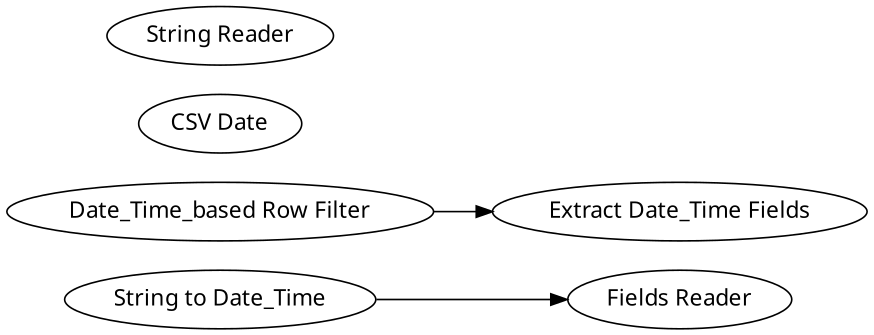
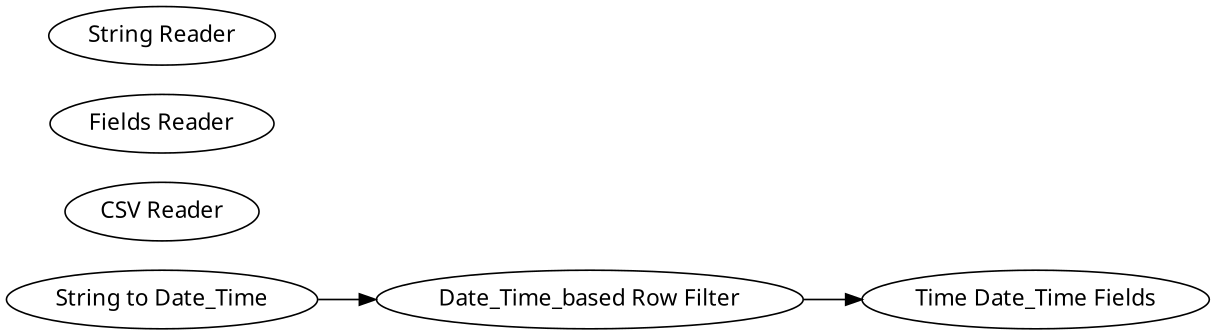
node "CSV Date": label "CSV Date" -> "CSV Reader"
node "Extract Date_Time Fields": label "Extract Date_Time Fields" -> "Time Date_Time Fields"
edge "String to Date_Time" -> "Fields Reader": now "String to Date_Time" -> "Date_Time_based Row Filter"
